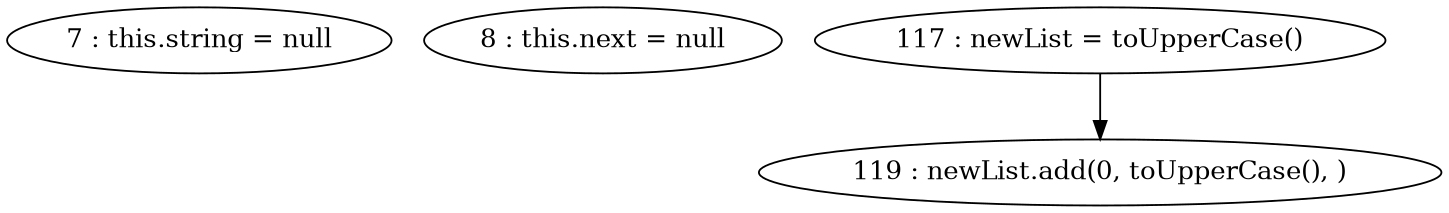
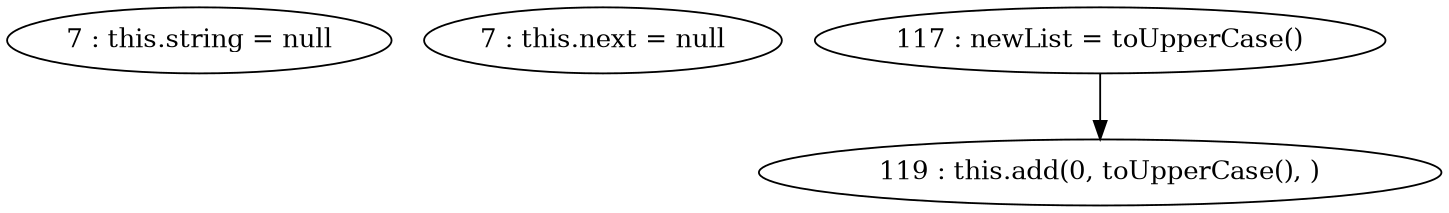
node "8 : this.next = null": label "8 : this.next = null" -> "7 : this.next = null"
node "119 : newList.add(0, toUpperCase(), )": label "119 : newList.add(0, toUpperCase(), )" -> "119 : this.add(0, toUpperCase(), )"
